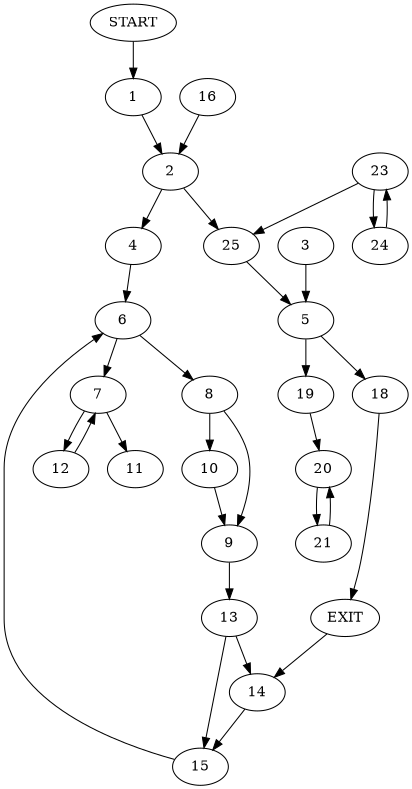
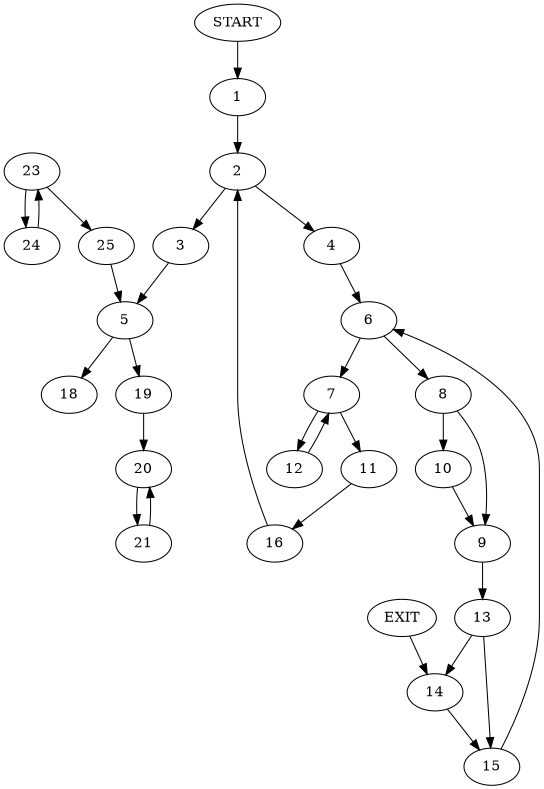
edge "2" -> "25": now "2" -> "3"
edge "18" -> "EXIT": removed
edge "11" -> "16": added
